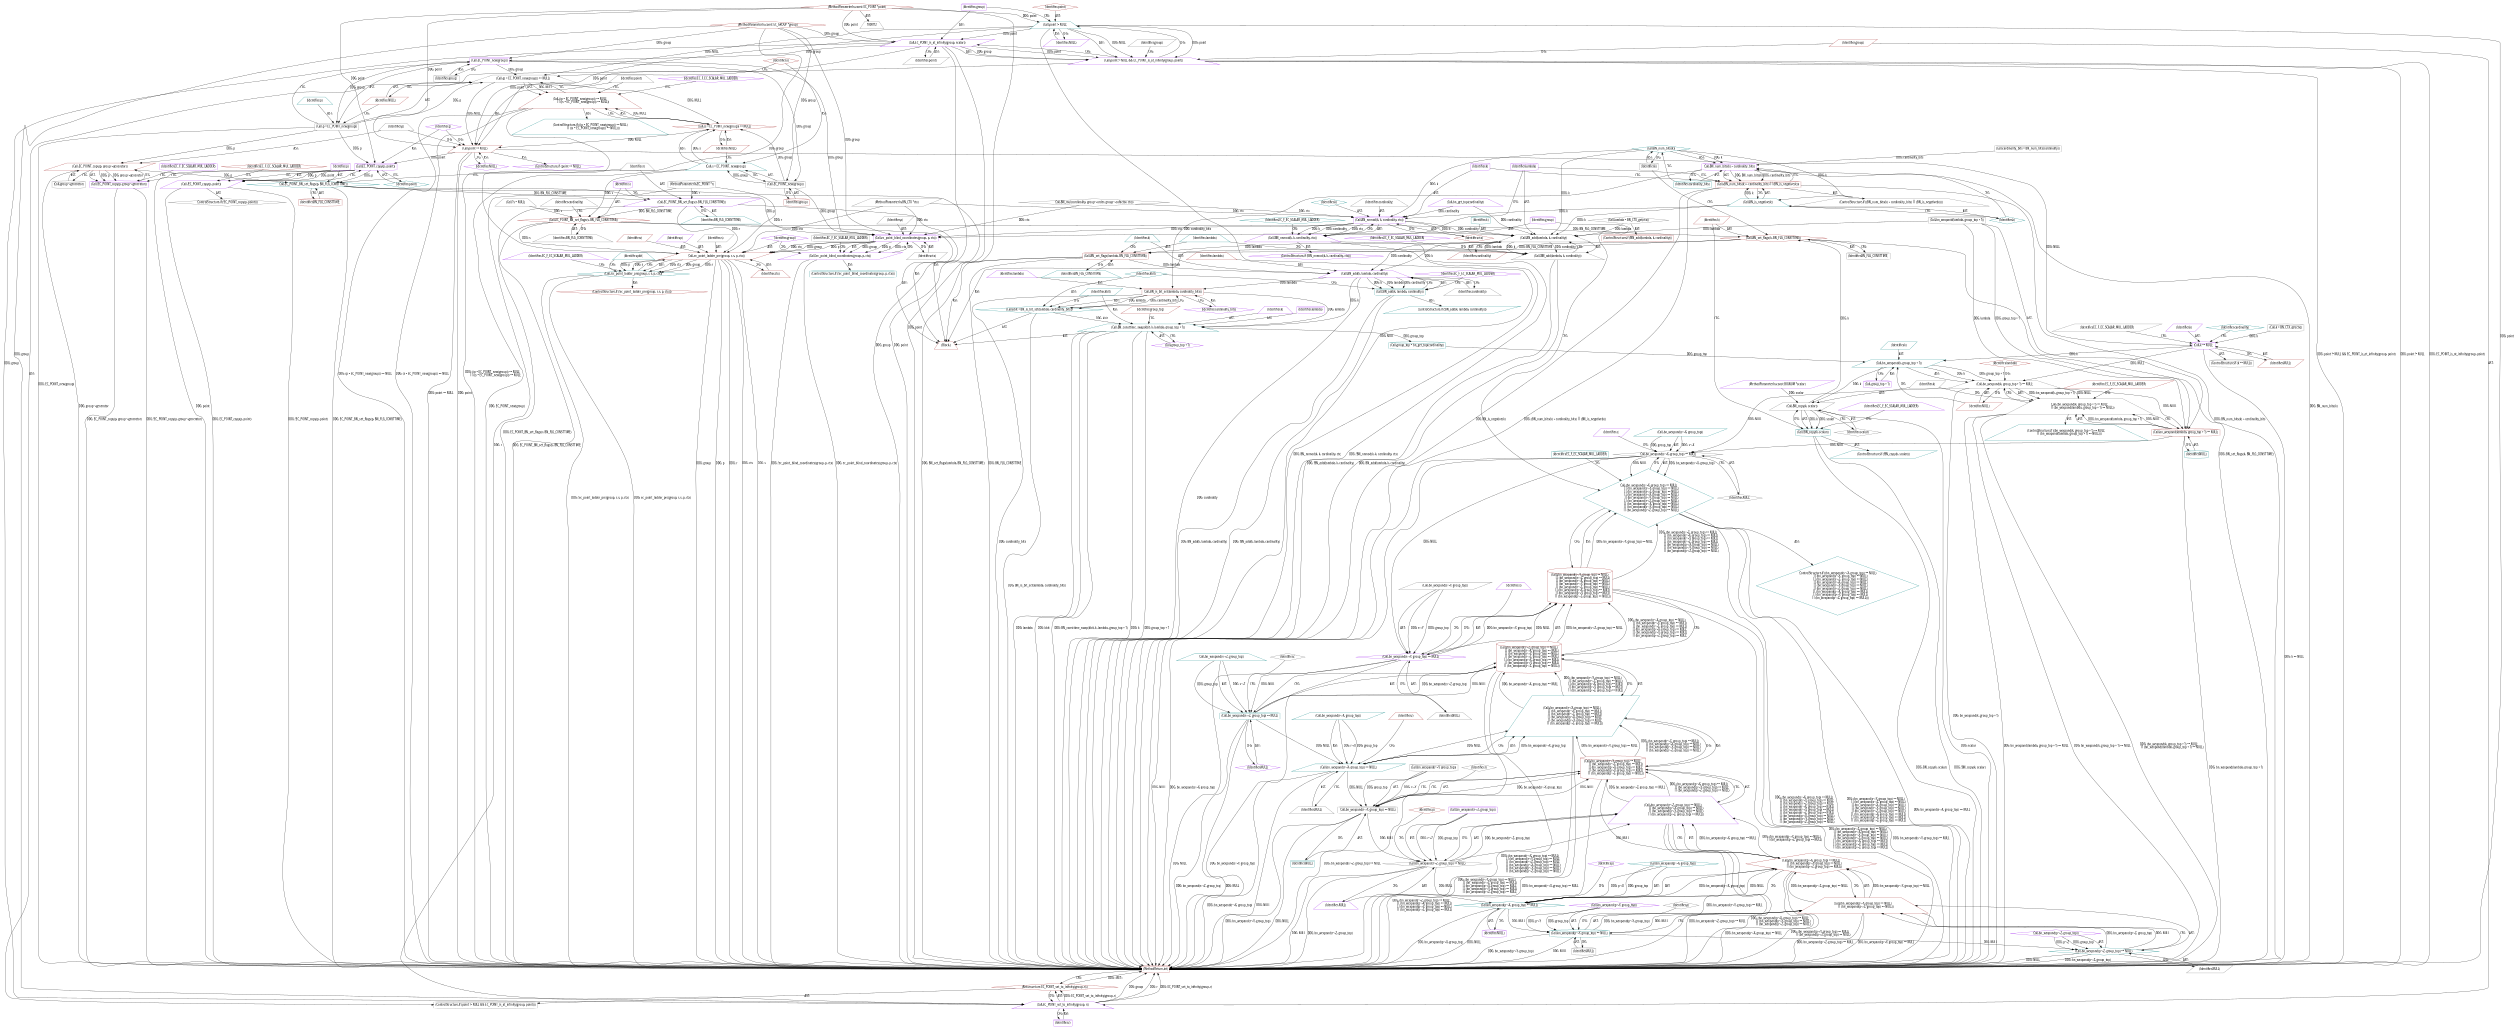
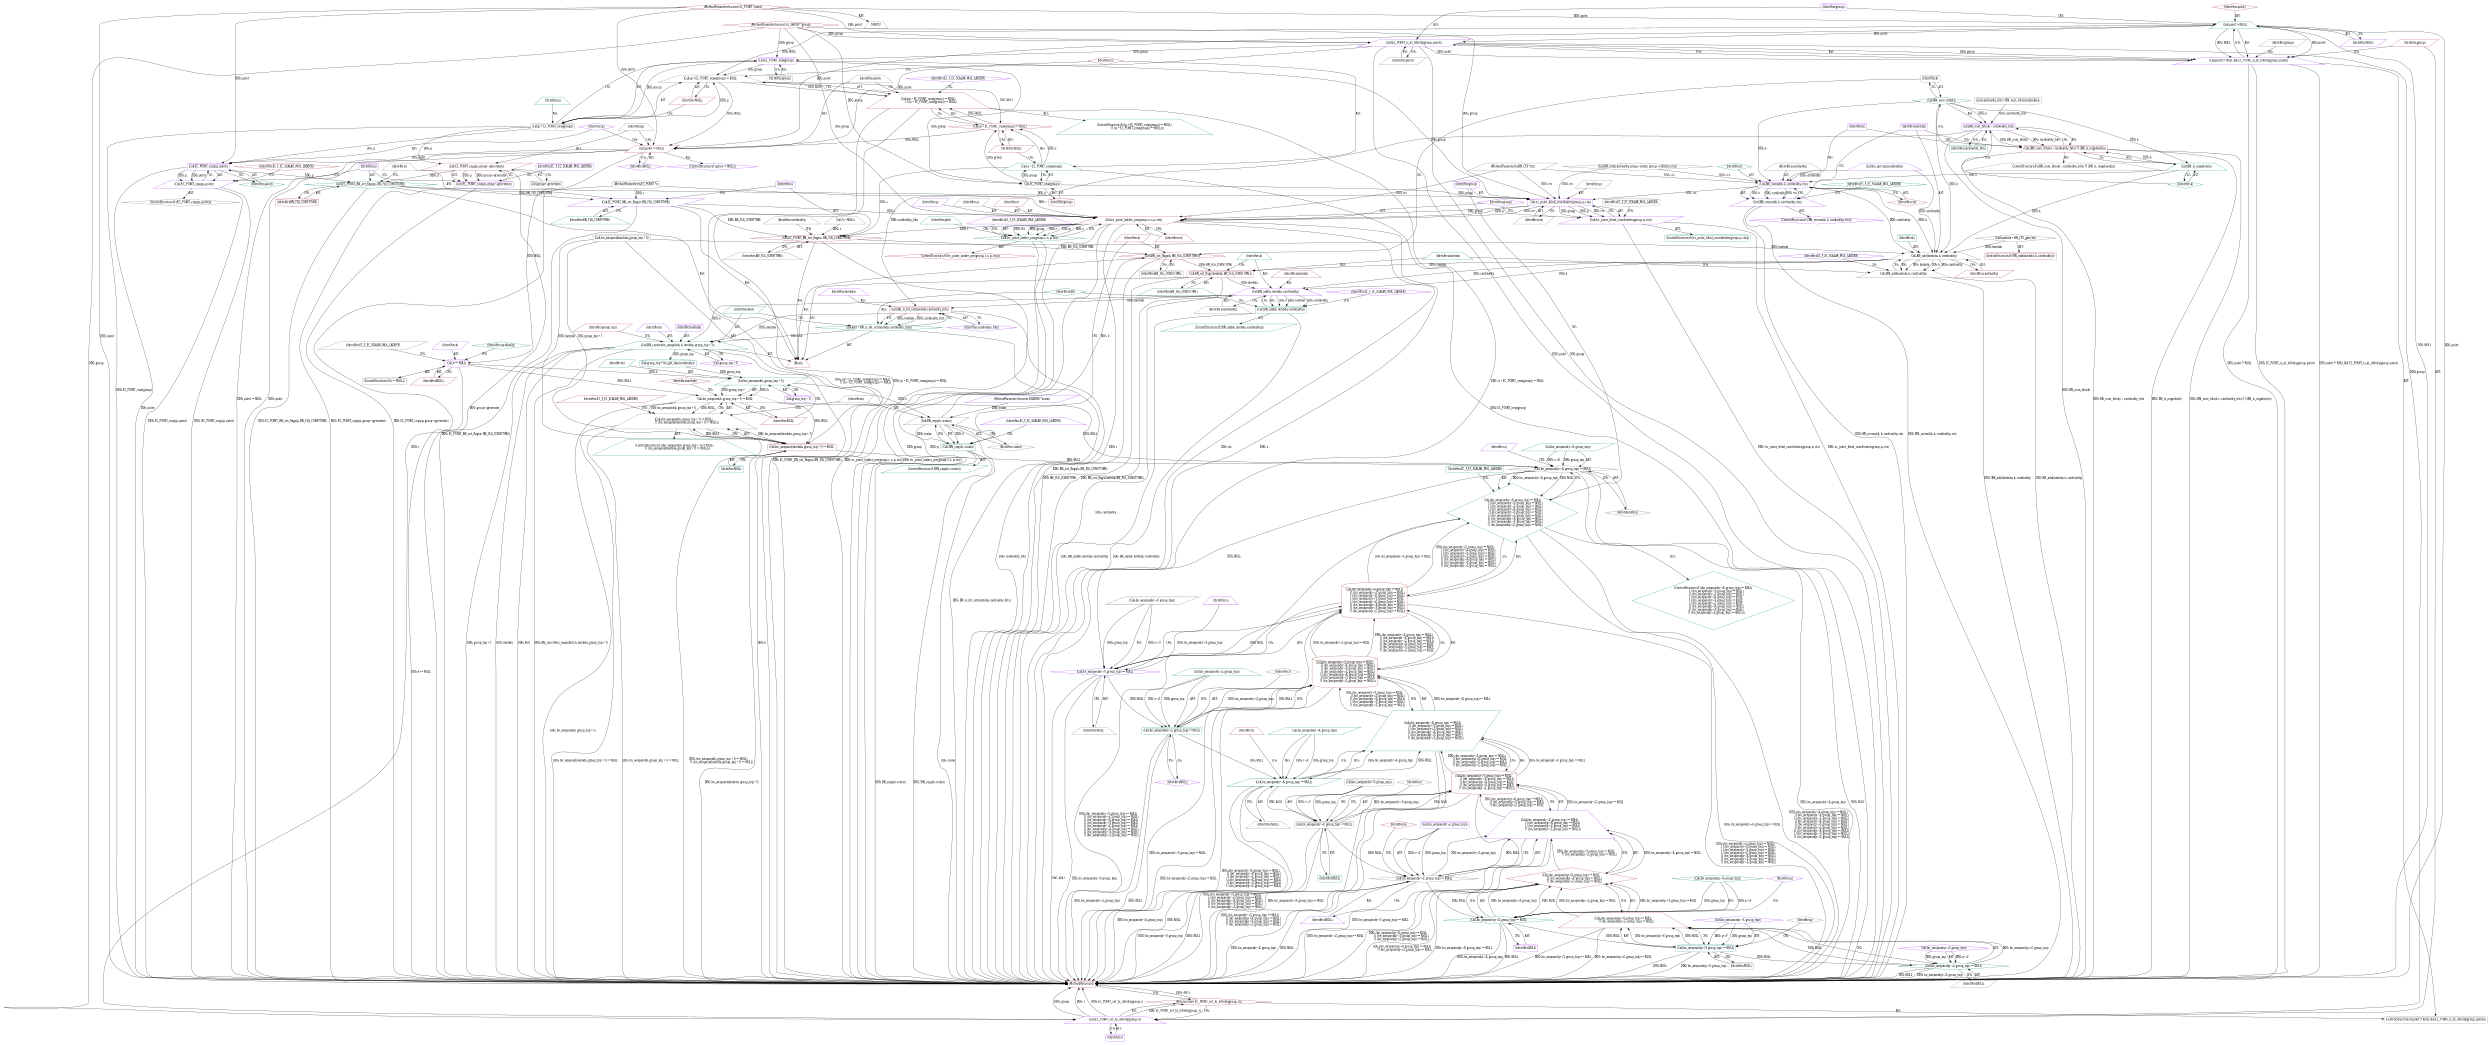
node "(Call,EC_POINT_is_at_infinity(group, scalar))": label "(Call,EC_POINT_is_at_infinity(group, scalar))" -> "(Call,EC_POINT_is_at_infinity(group, point))"
edge "(Call,EC_POINT_BN_set_flags(s, BN_FLG_CONSTTIME))" -> "(Call,ec_point_ladder_pre(group, r, s, p, ctx))": reversed
node "(Call,k = BN_CTX_get(ctx))": removed
